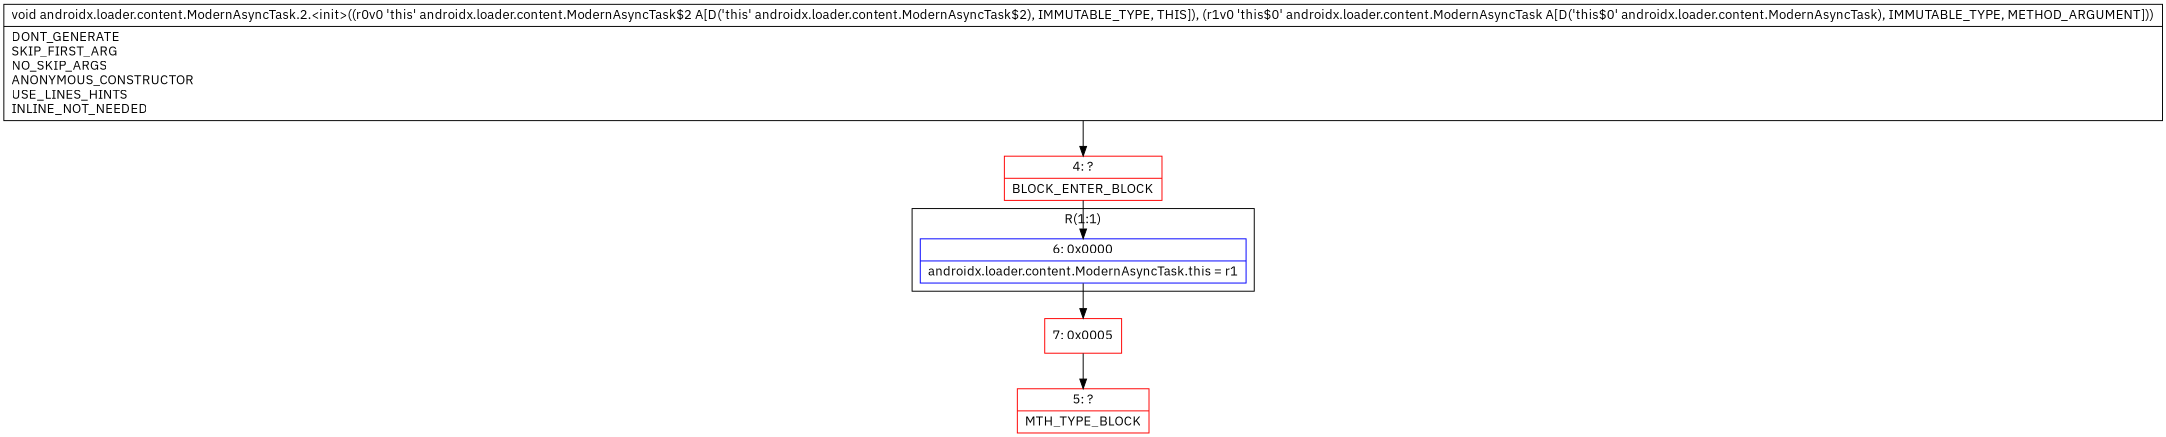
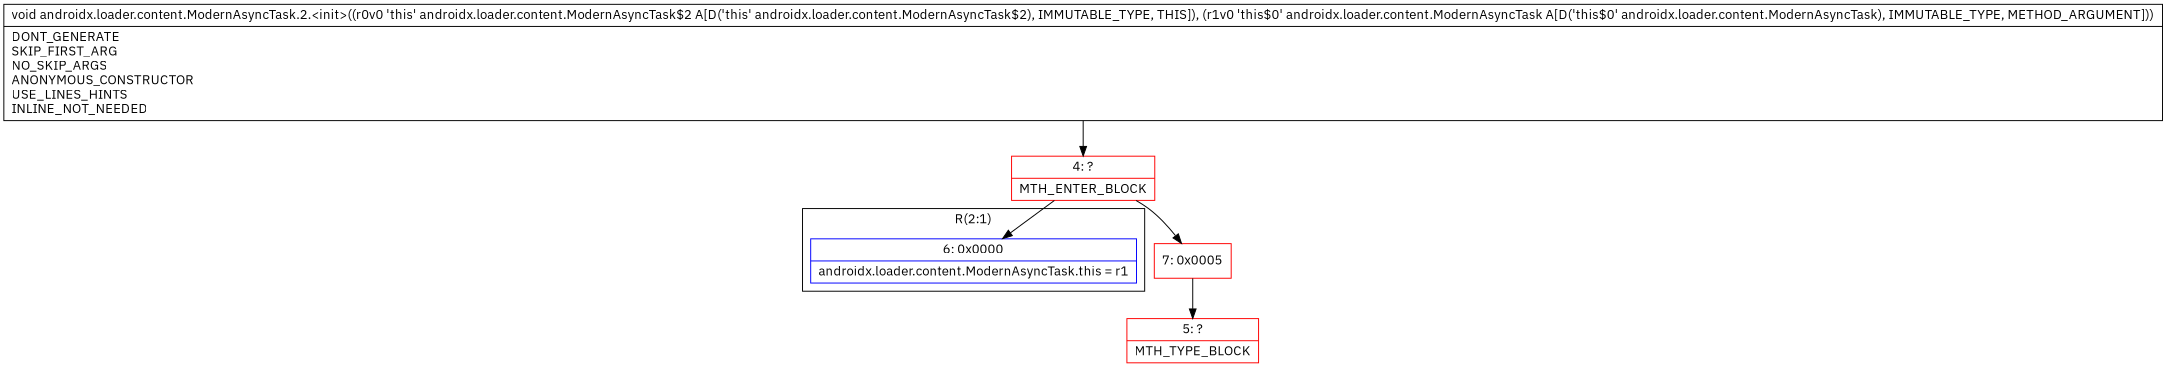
node "4: ?": text "BLOCK_ENTER_BLOCK" -> "MTH_ENTER_BLOCK"
cluster "R(1:1)": label "R(1:1)" -> "R(2:1)"
edge "6: 0x0000" -> "7: 0x0005": now "4: ?" -> "7: 0x0005"
